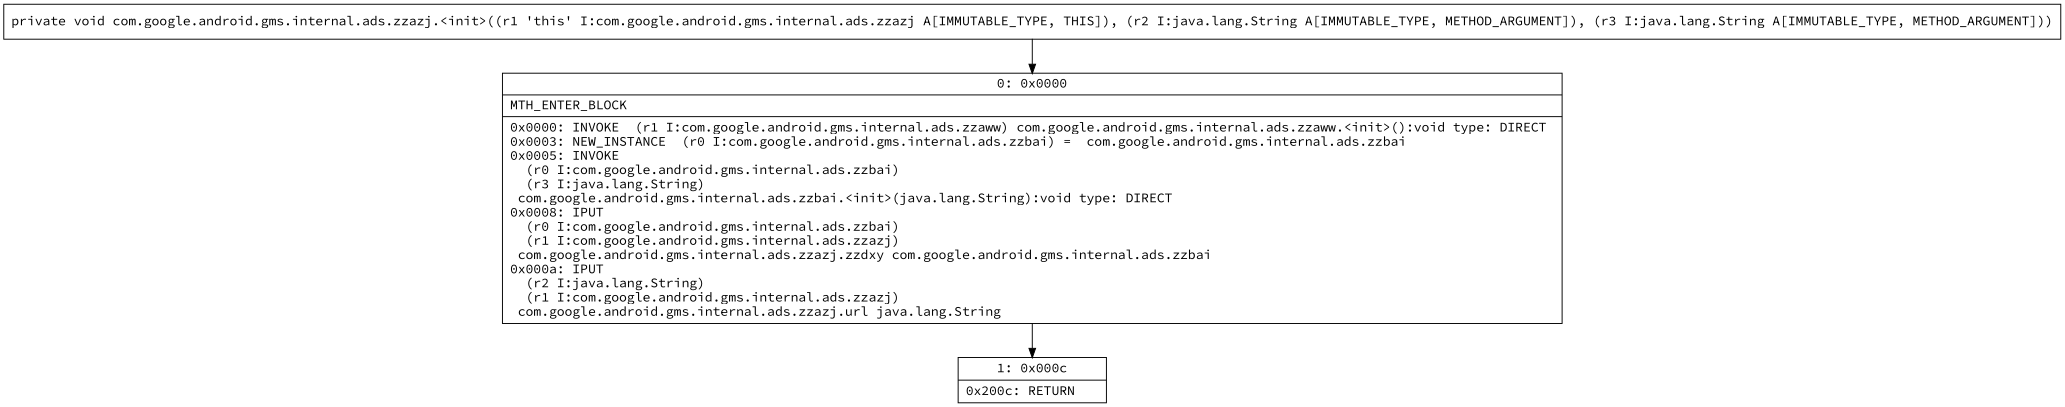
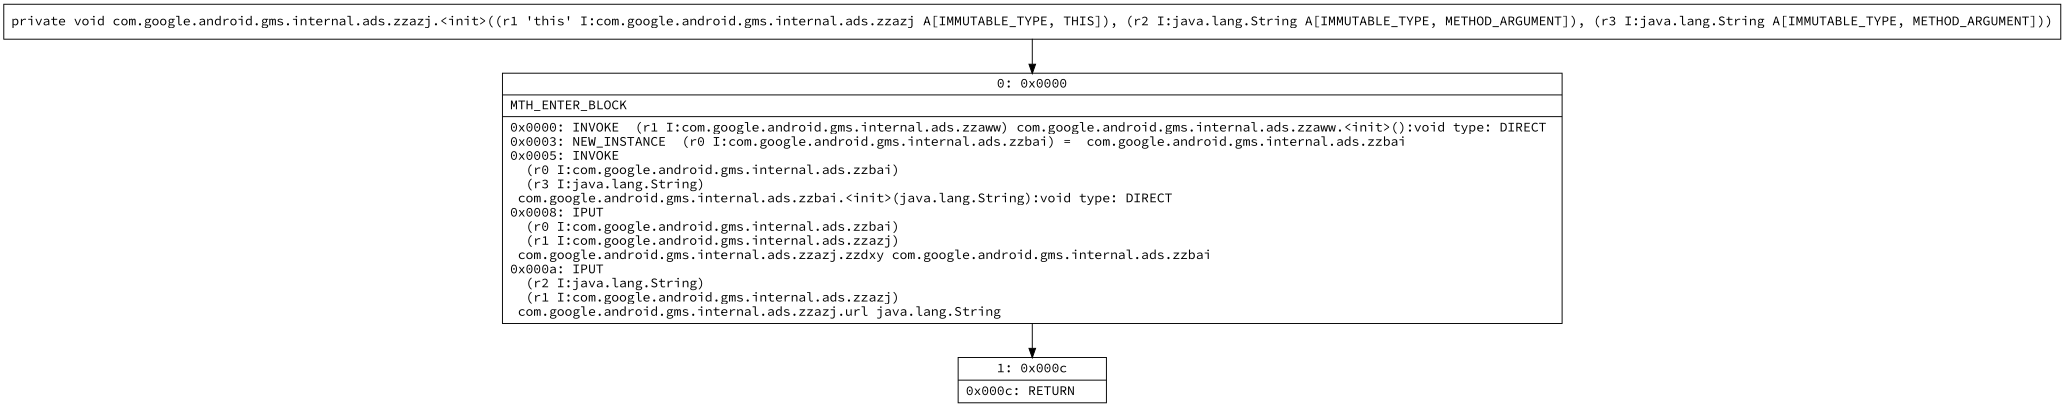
node "1: 0x000c": text "0x200c: RETURN" -> "0x000c: RETURN"
